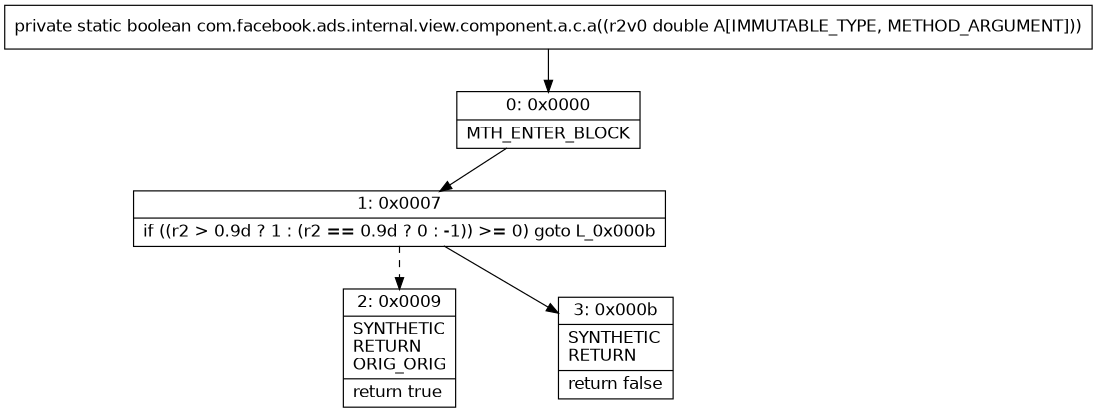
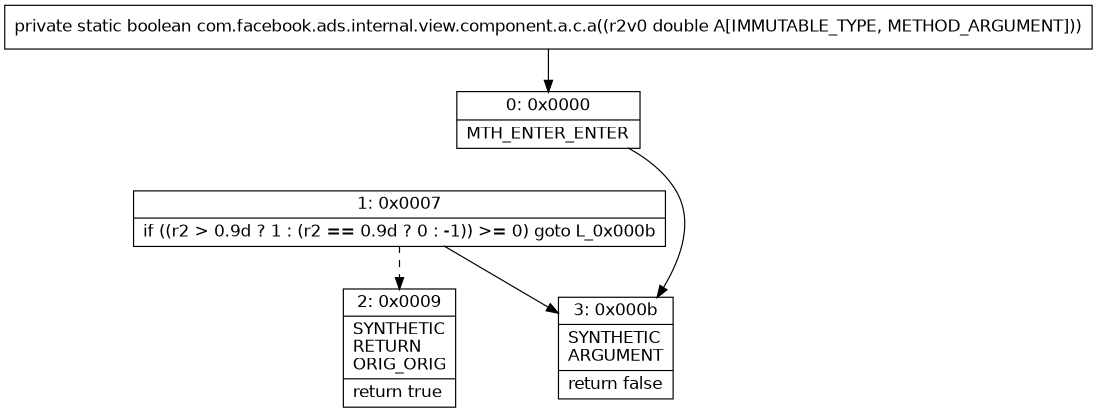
node "0: 0x0000": text "MTH_ENTER_BLOCK" -> "MTH_ENTER_ENTER"
edge "0: 0x0000" -> "1: 0x0007": now "0: 0x0000" -> "3: 0x000b"
node "3: 0x000b": text "RETURN" -> "ARGUMENT"
